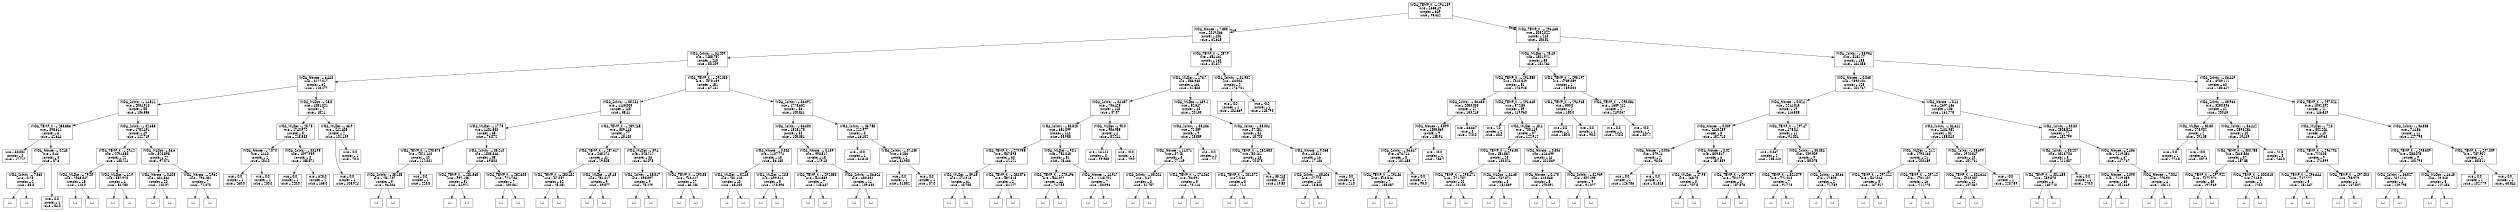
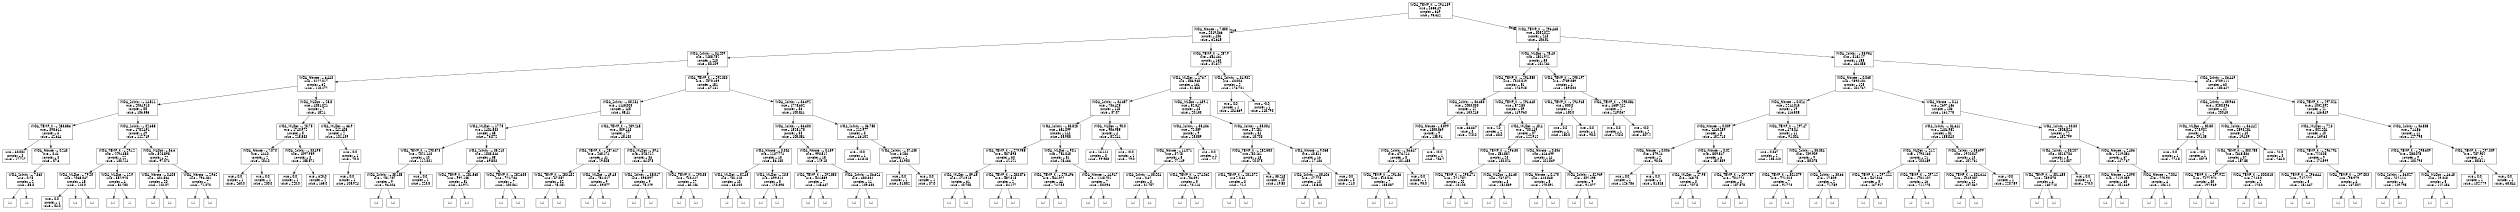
edge "WOA_MLDpt <= 66.9 mse = 242.408 samples = 2 value = 101.139" -> "mse = 0.0 samples = 1 value = 108.924": now "mse = 0.0 samples = 1 value = 70.0" -> "mse = 0.0 samples = 1 value = 108.924"
edge "WOA_Nitrate <= 0.243 mse = 3.44 samples = 3 value = 57.6" -> "mse = 0.0 samples = 1 value = 54.0": now "WOA_MLDpt <= 79.25 mse = 2068.067 samples = 18 value = 143.0" -> "mse = 0.0 samples = 1 value = 54.0"
